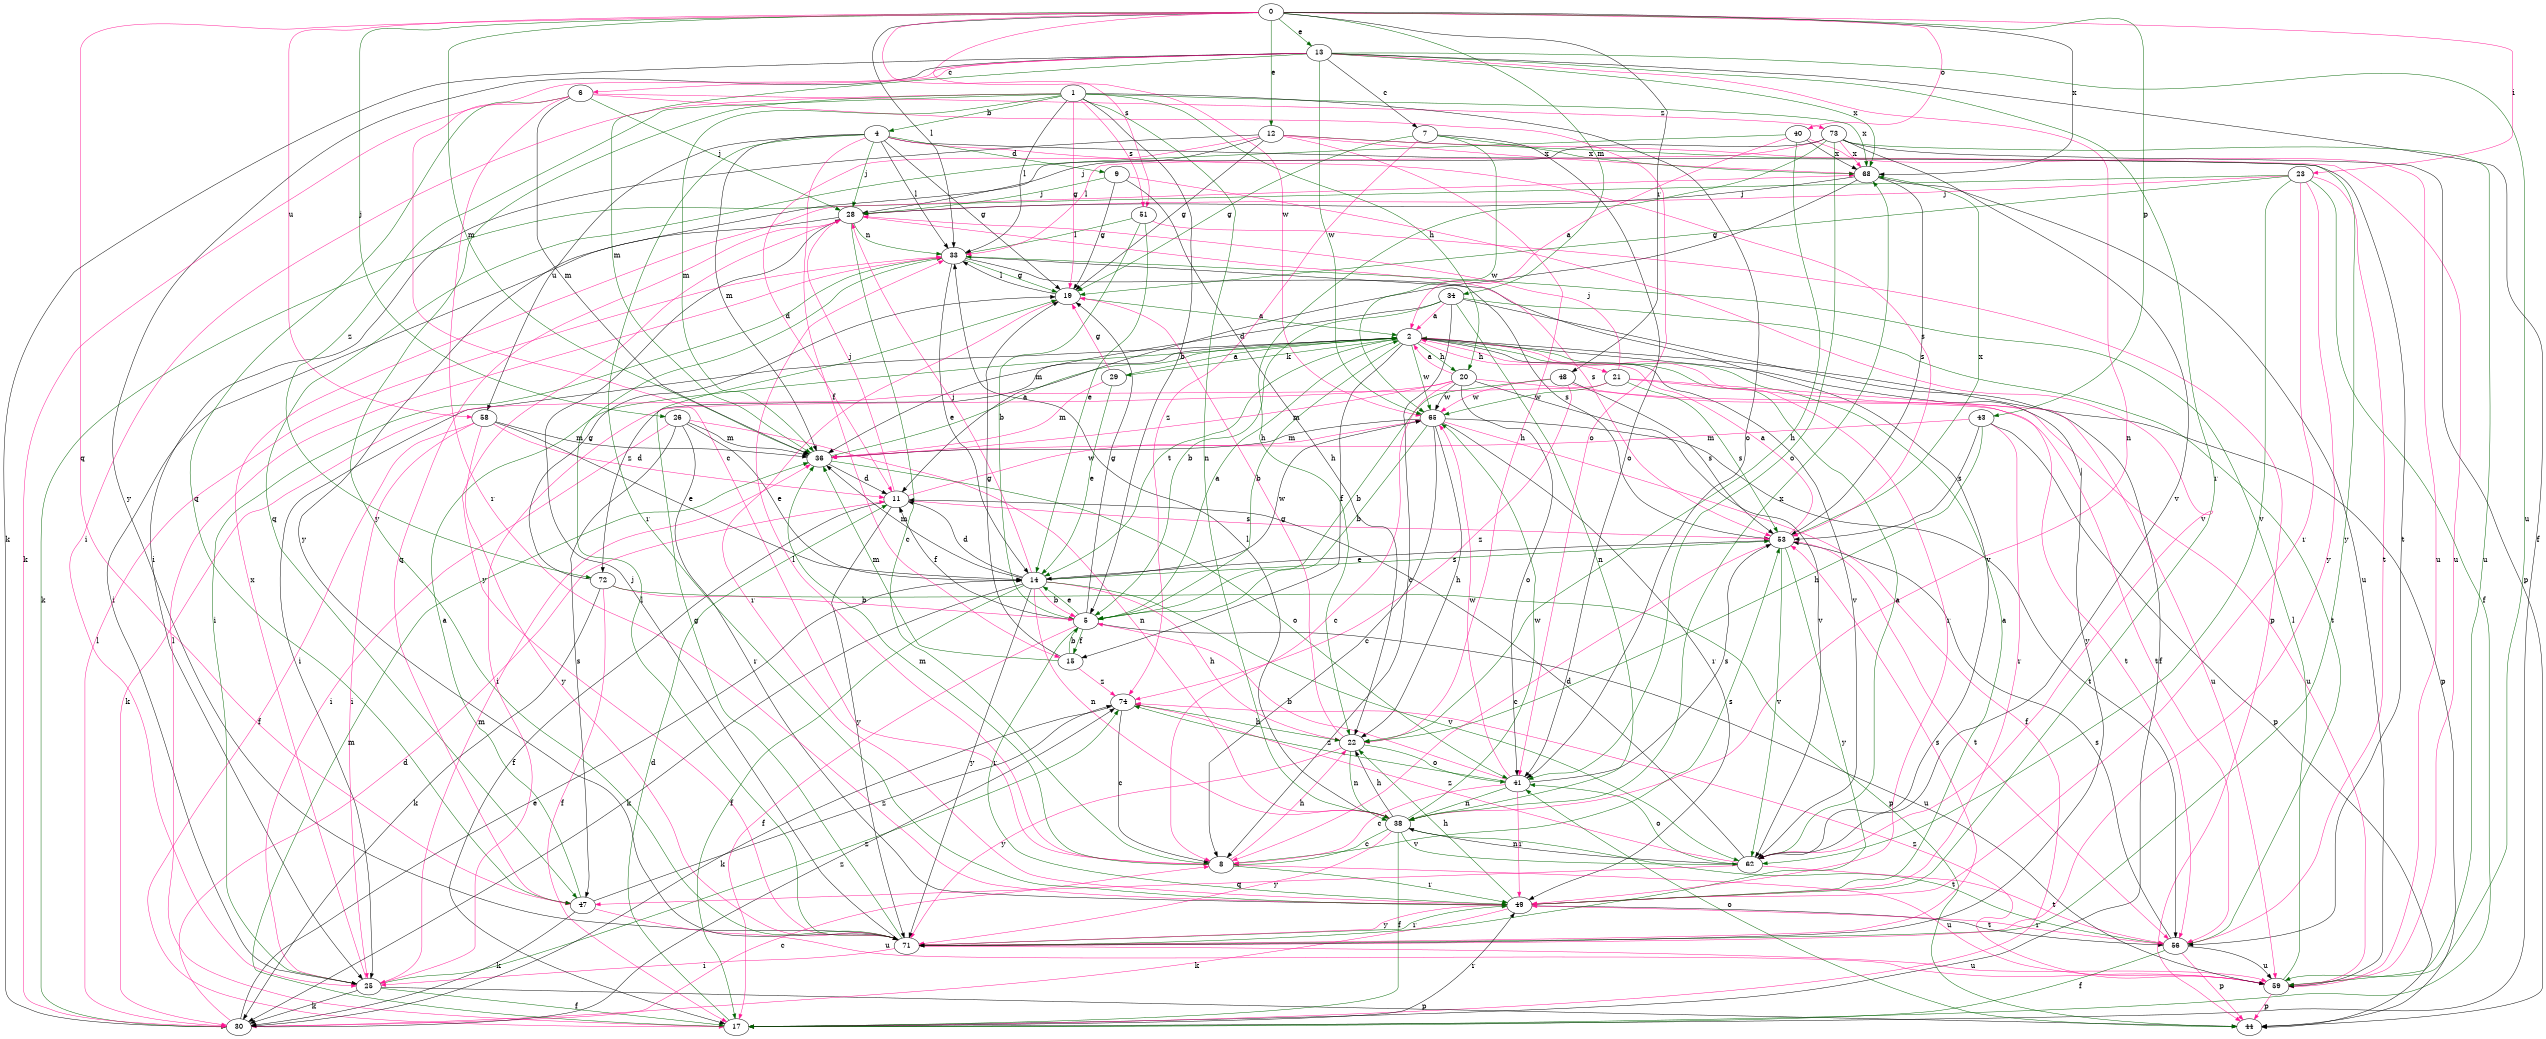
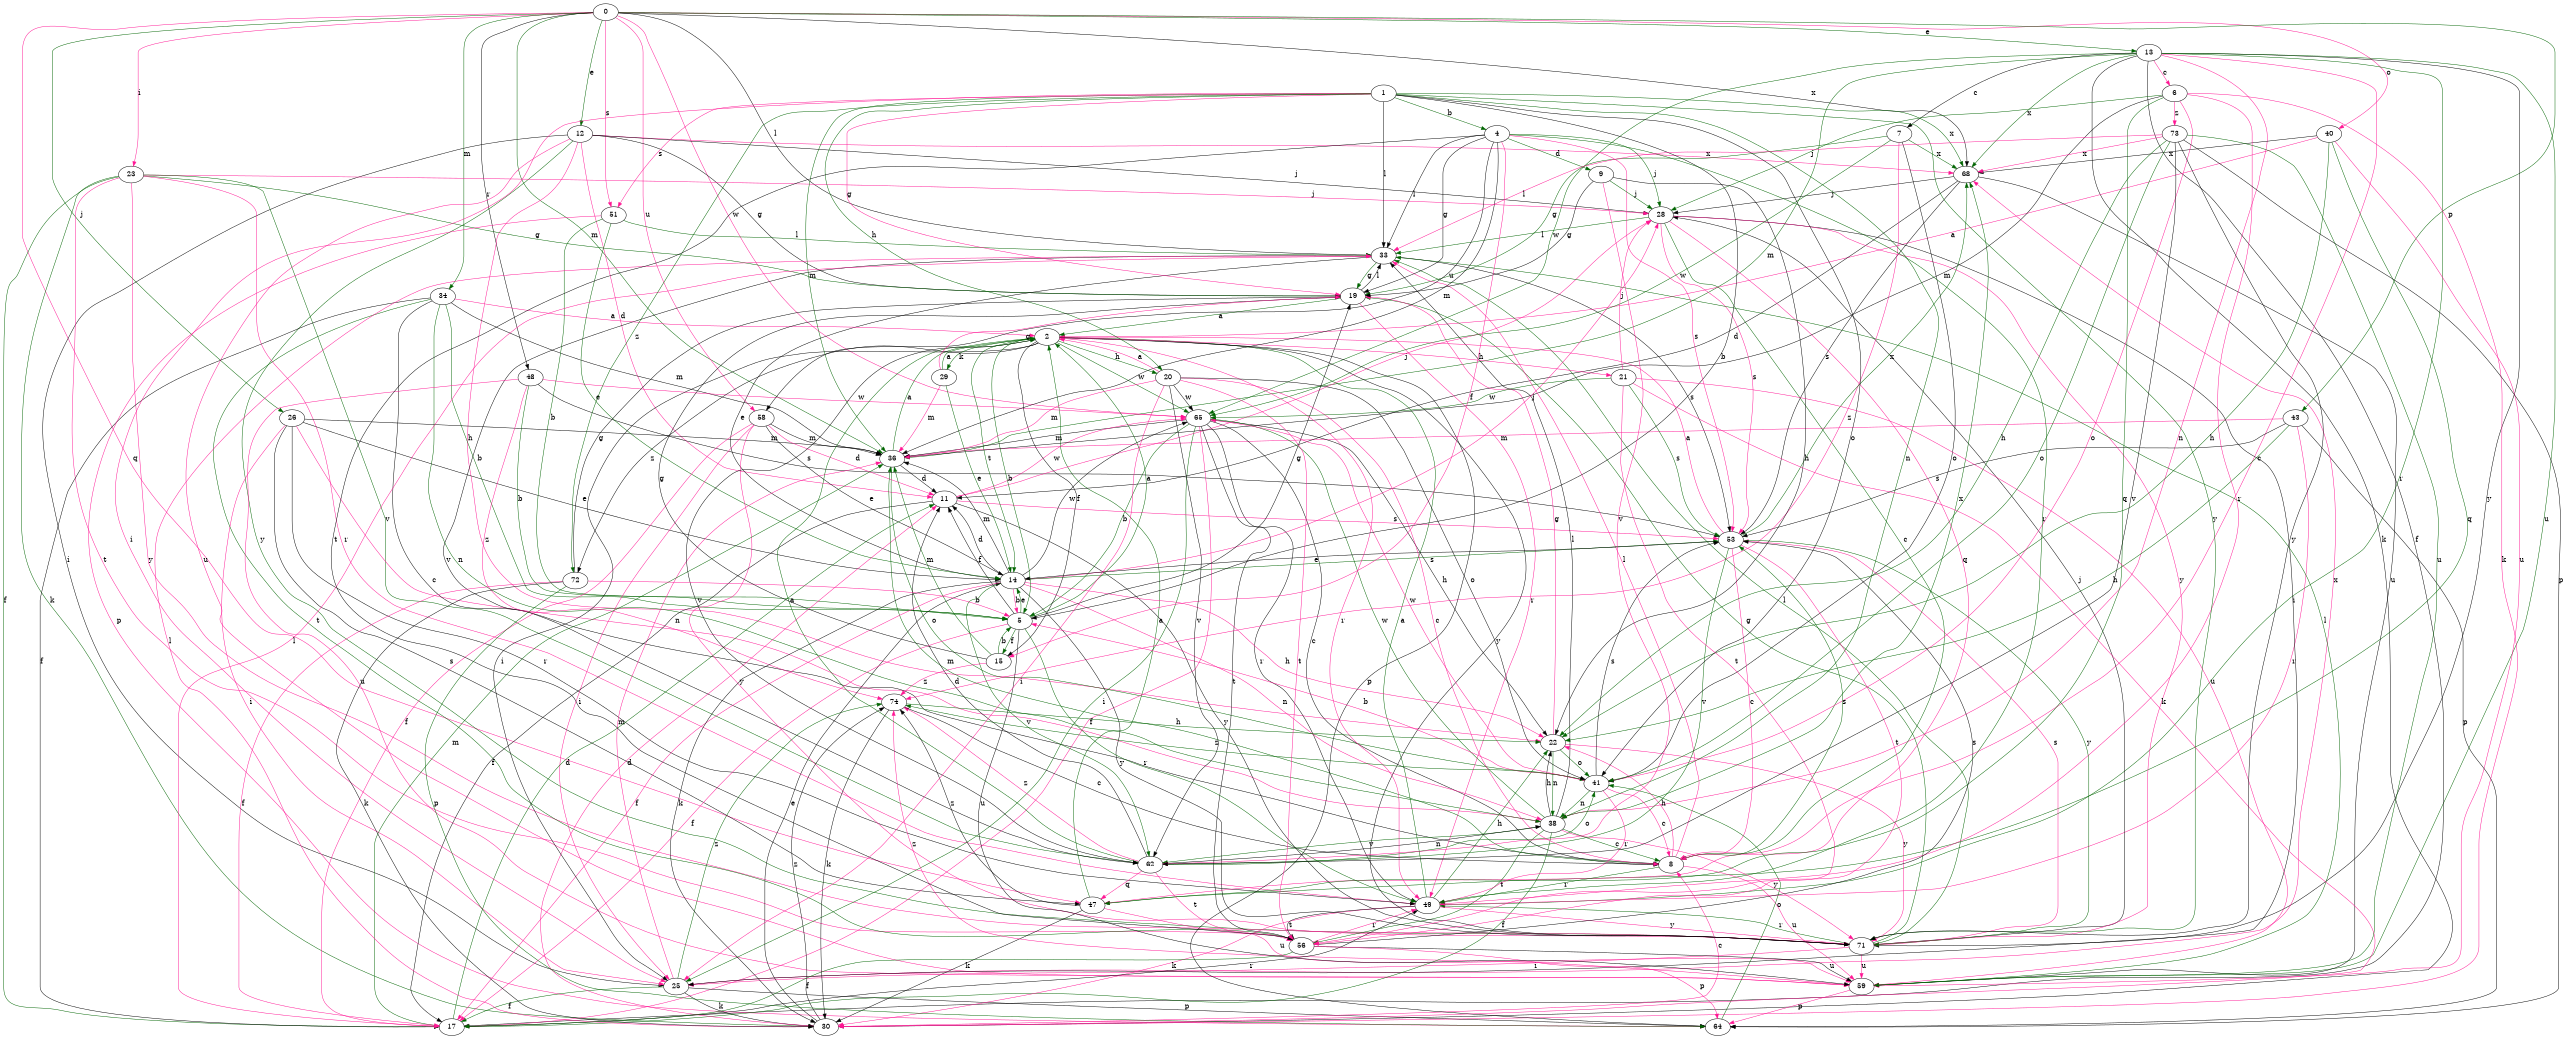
edge "28" -> "33": label "n" -> "l"
edge "33" -> "25": now "65" -> "25"
edge "14" -> "17": color darkgreen -> deeppink
node "44": label "44" -> "64"
